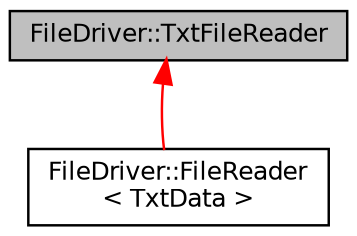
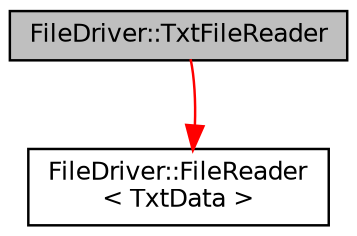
edge "FileDriver::FileReader < TxtData >" -> "FileDriver::TxtFileReader": reversed
